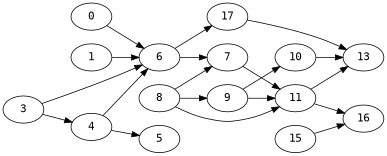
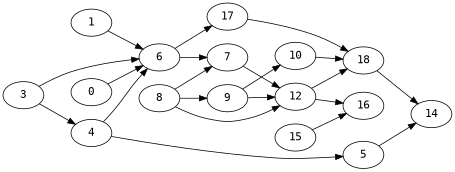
node "13": label "13" -> "18"
node "11": label "11" -> "12"
node "14": added
